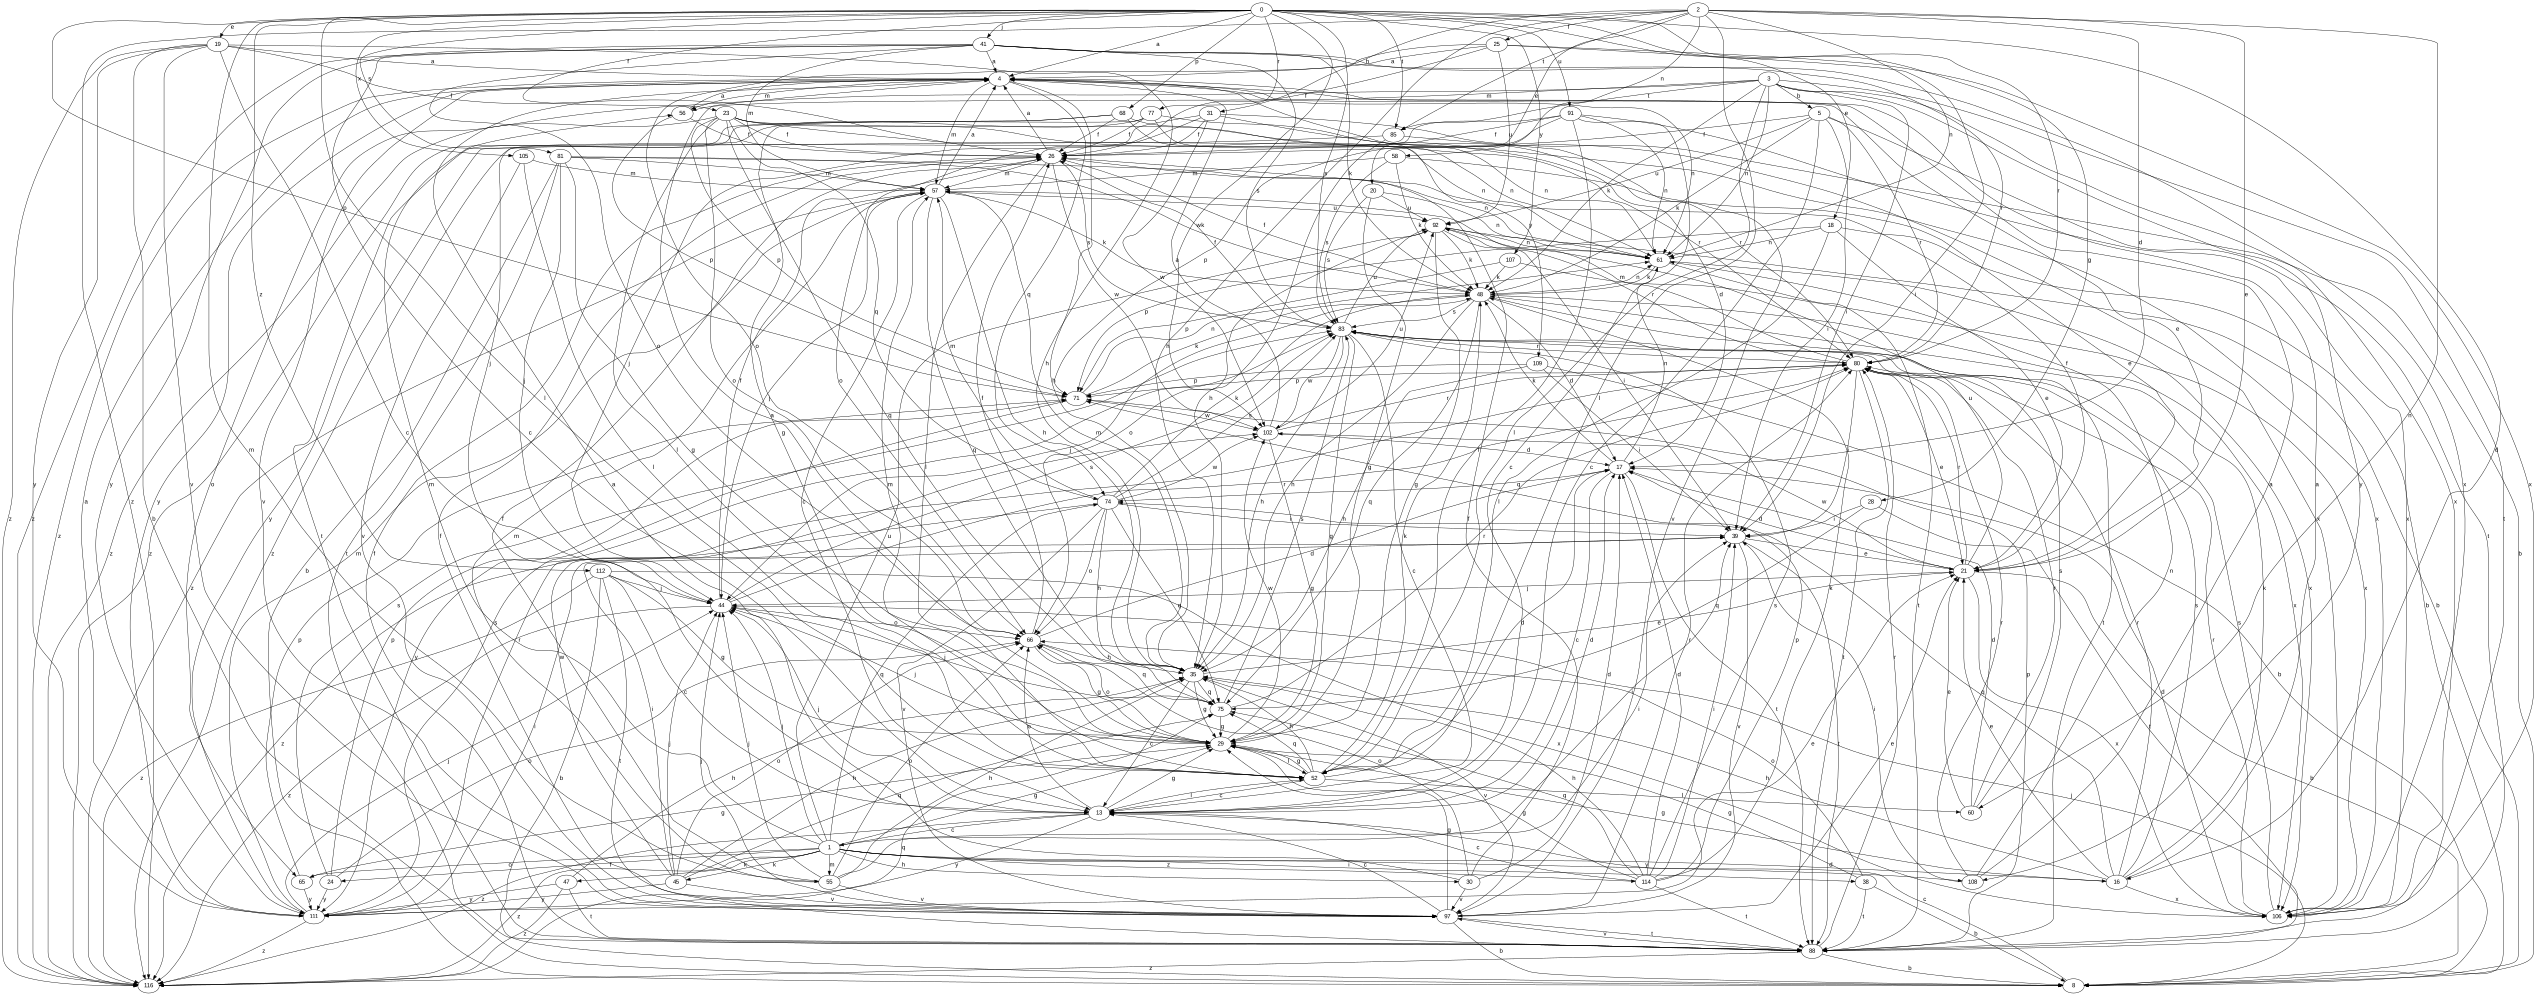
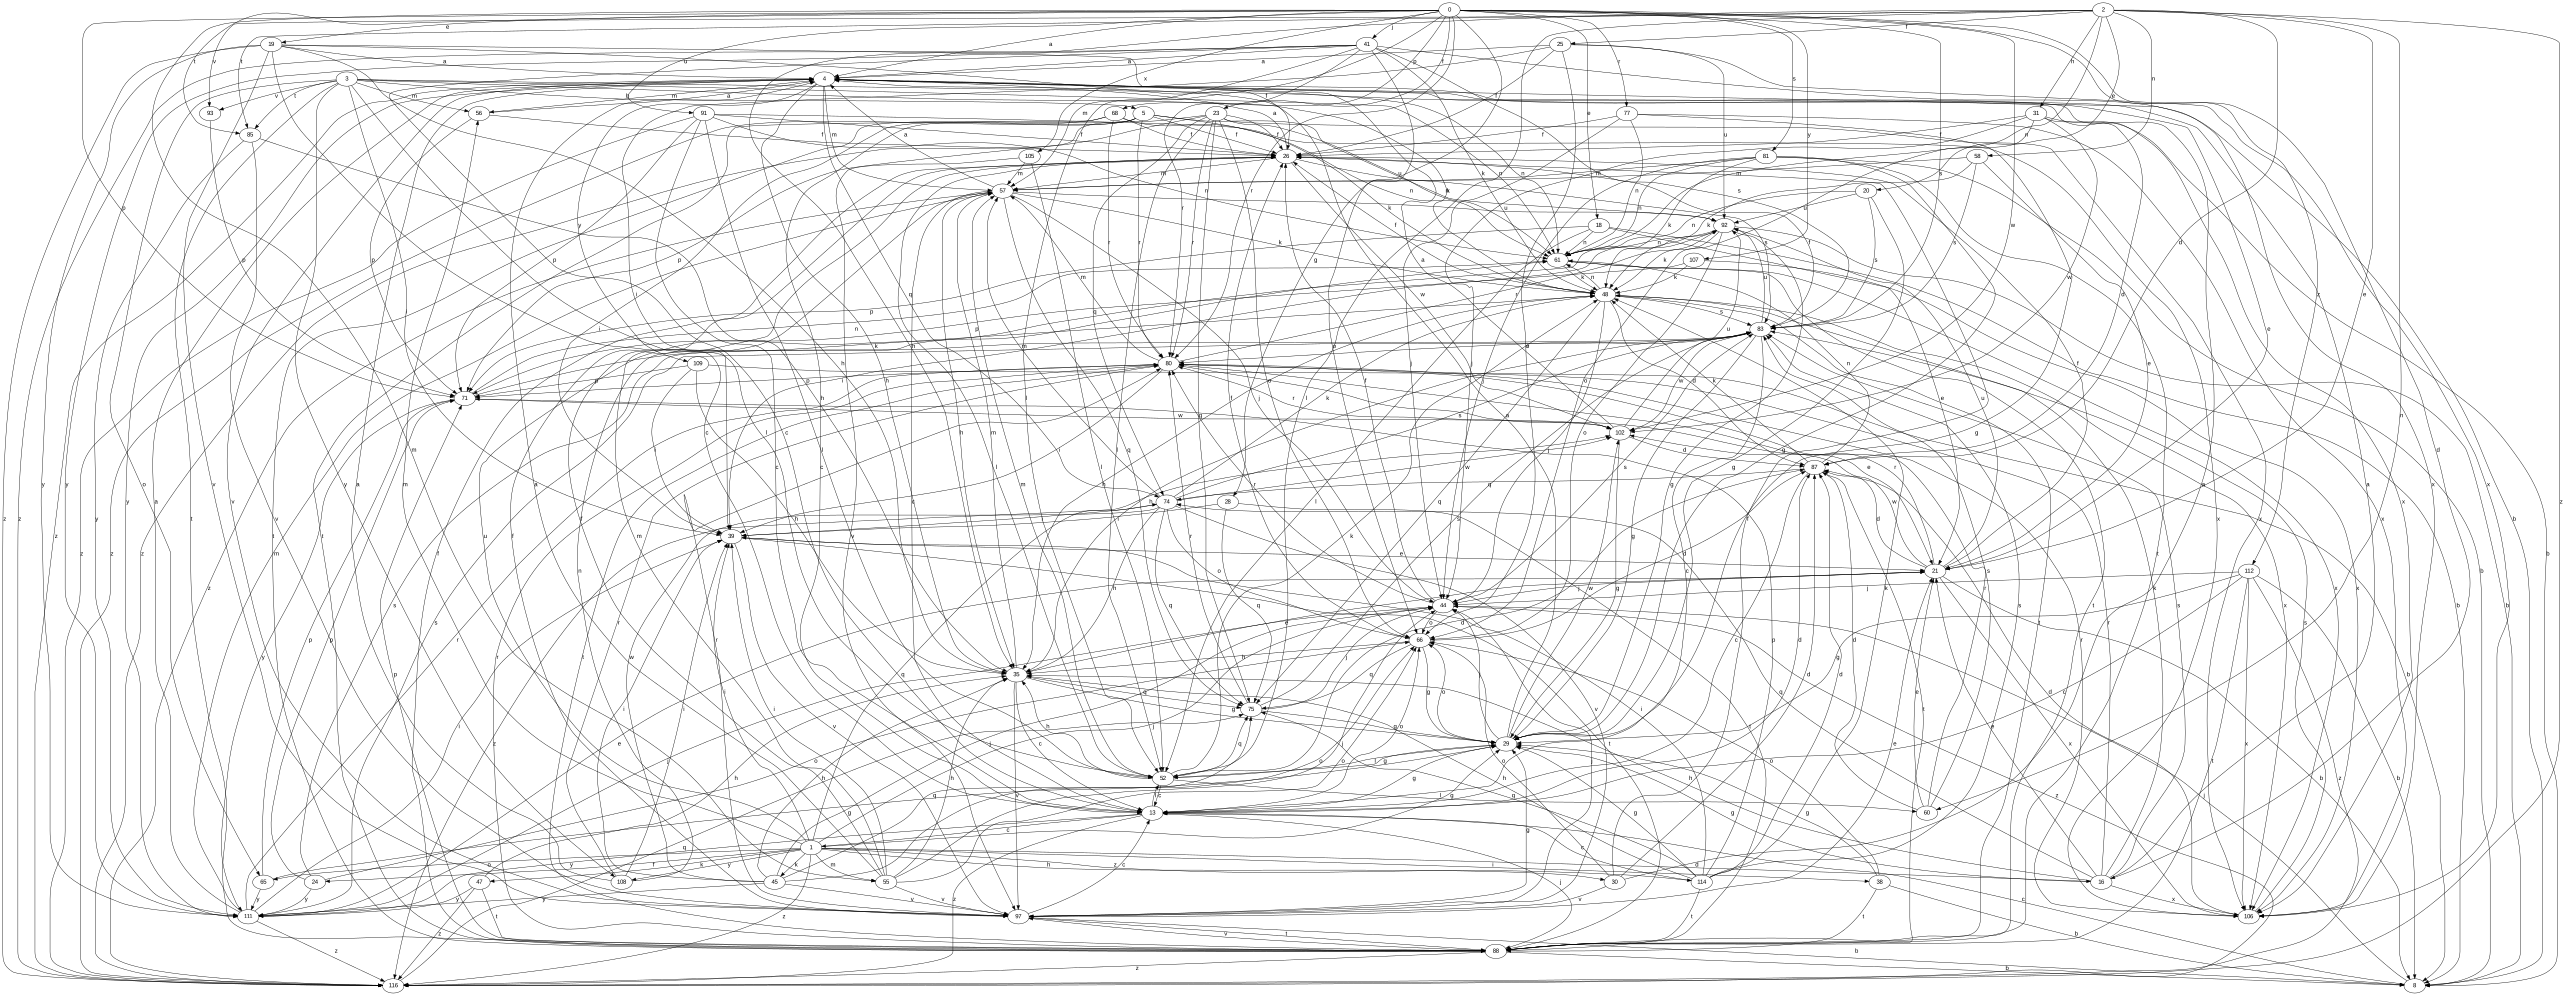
node "93": added
edge "55" -> "4": added, label "a"
node "17": label "17" -> "87"
edge "13" -> "44": now "13" -> "88"
